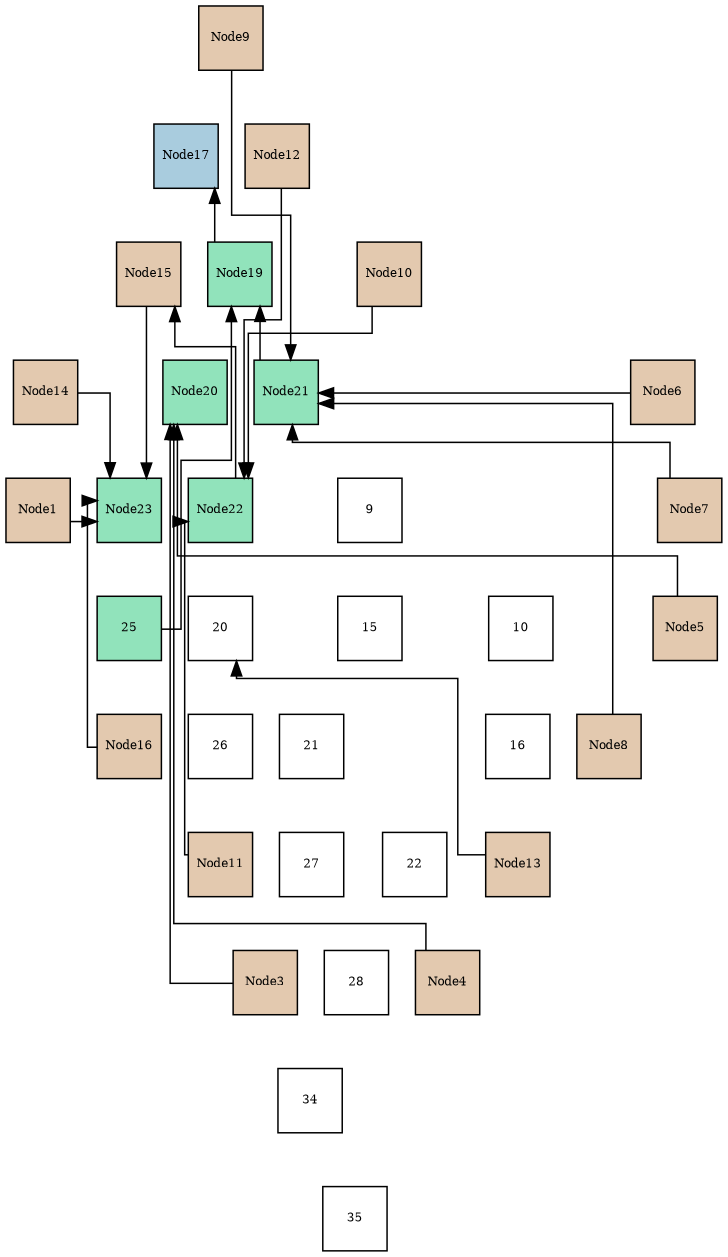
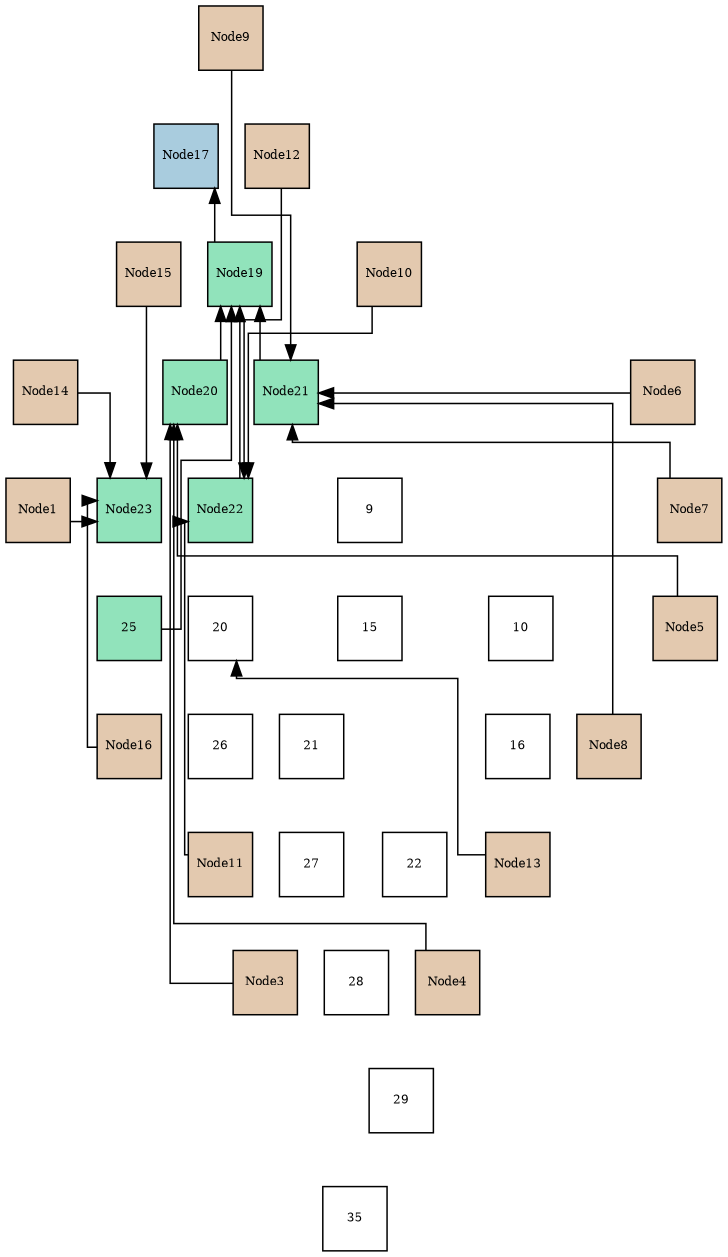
edge "Node20" -> "Node19": added
edge "Node22" -> "Node15": now "Node22" -> "Node19"
node "34": removed
node "29": added
